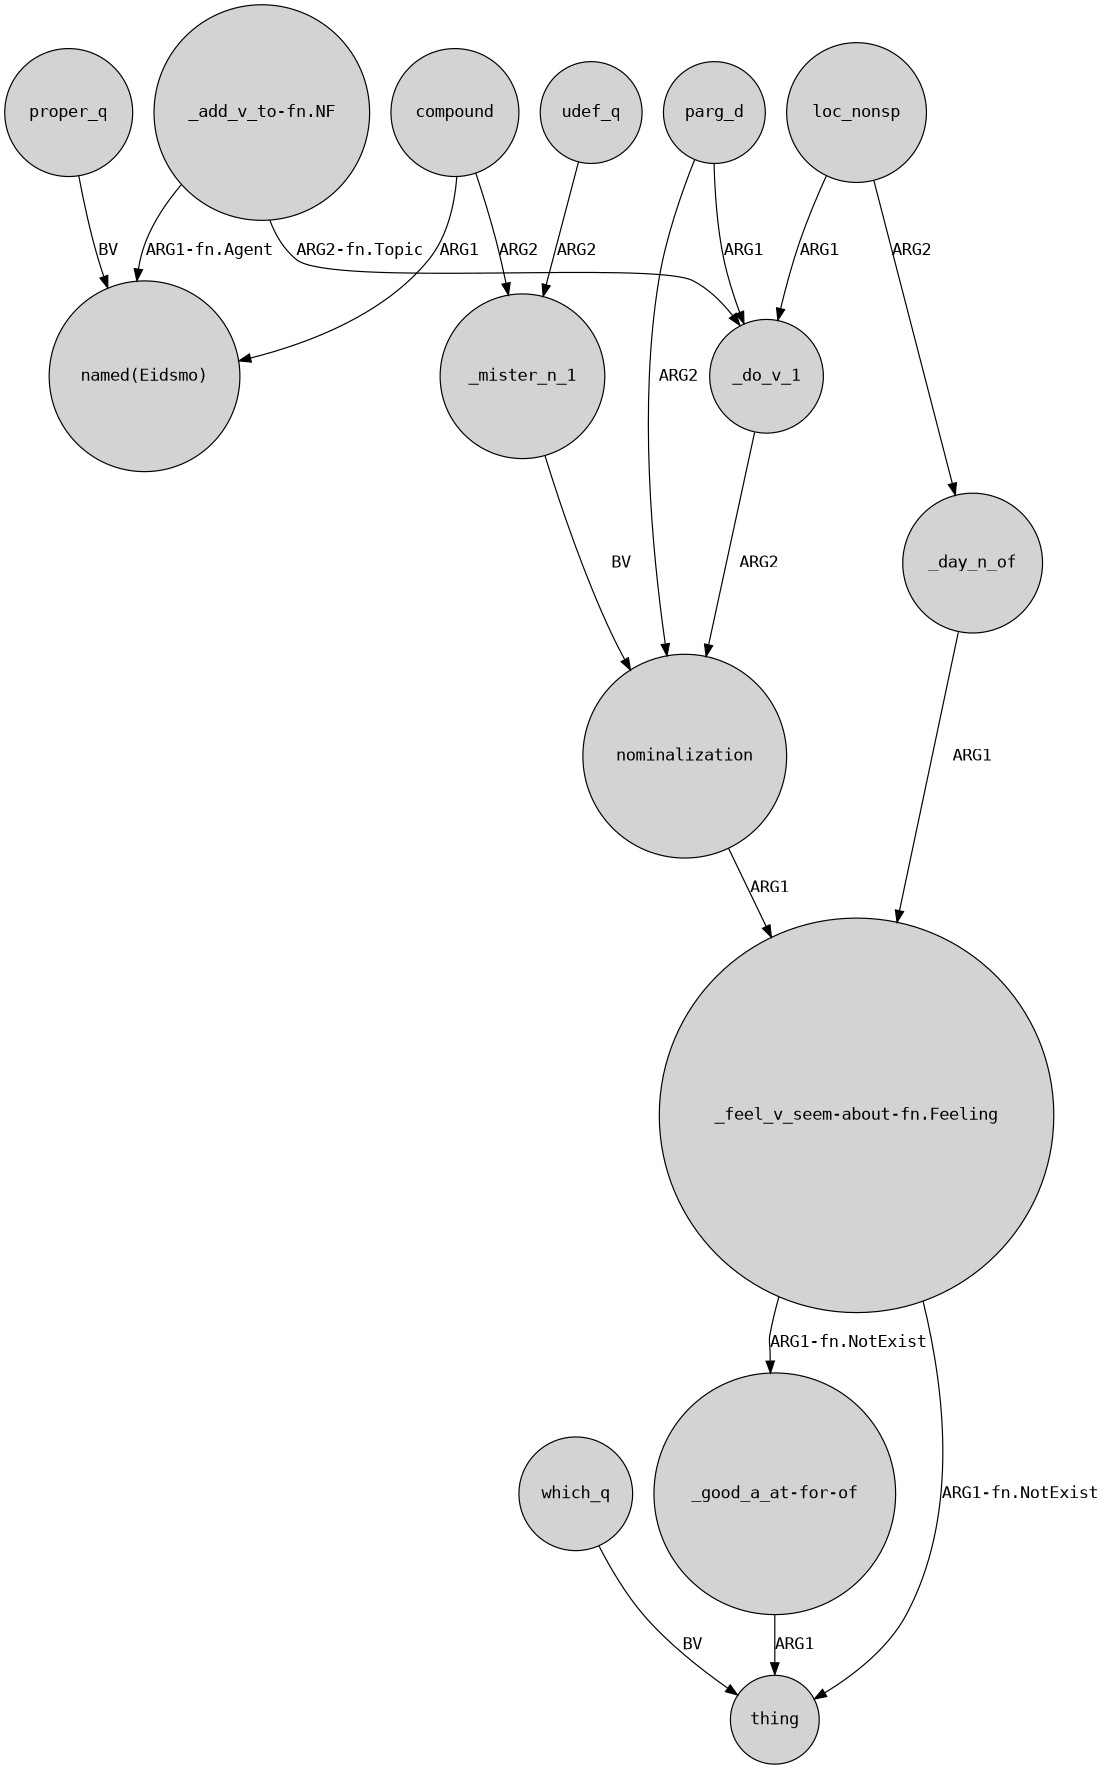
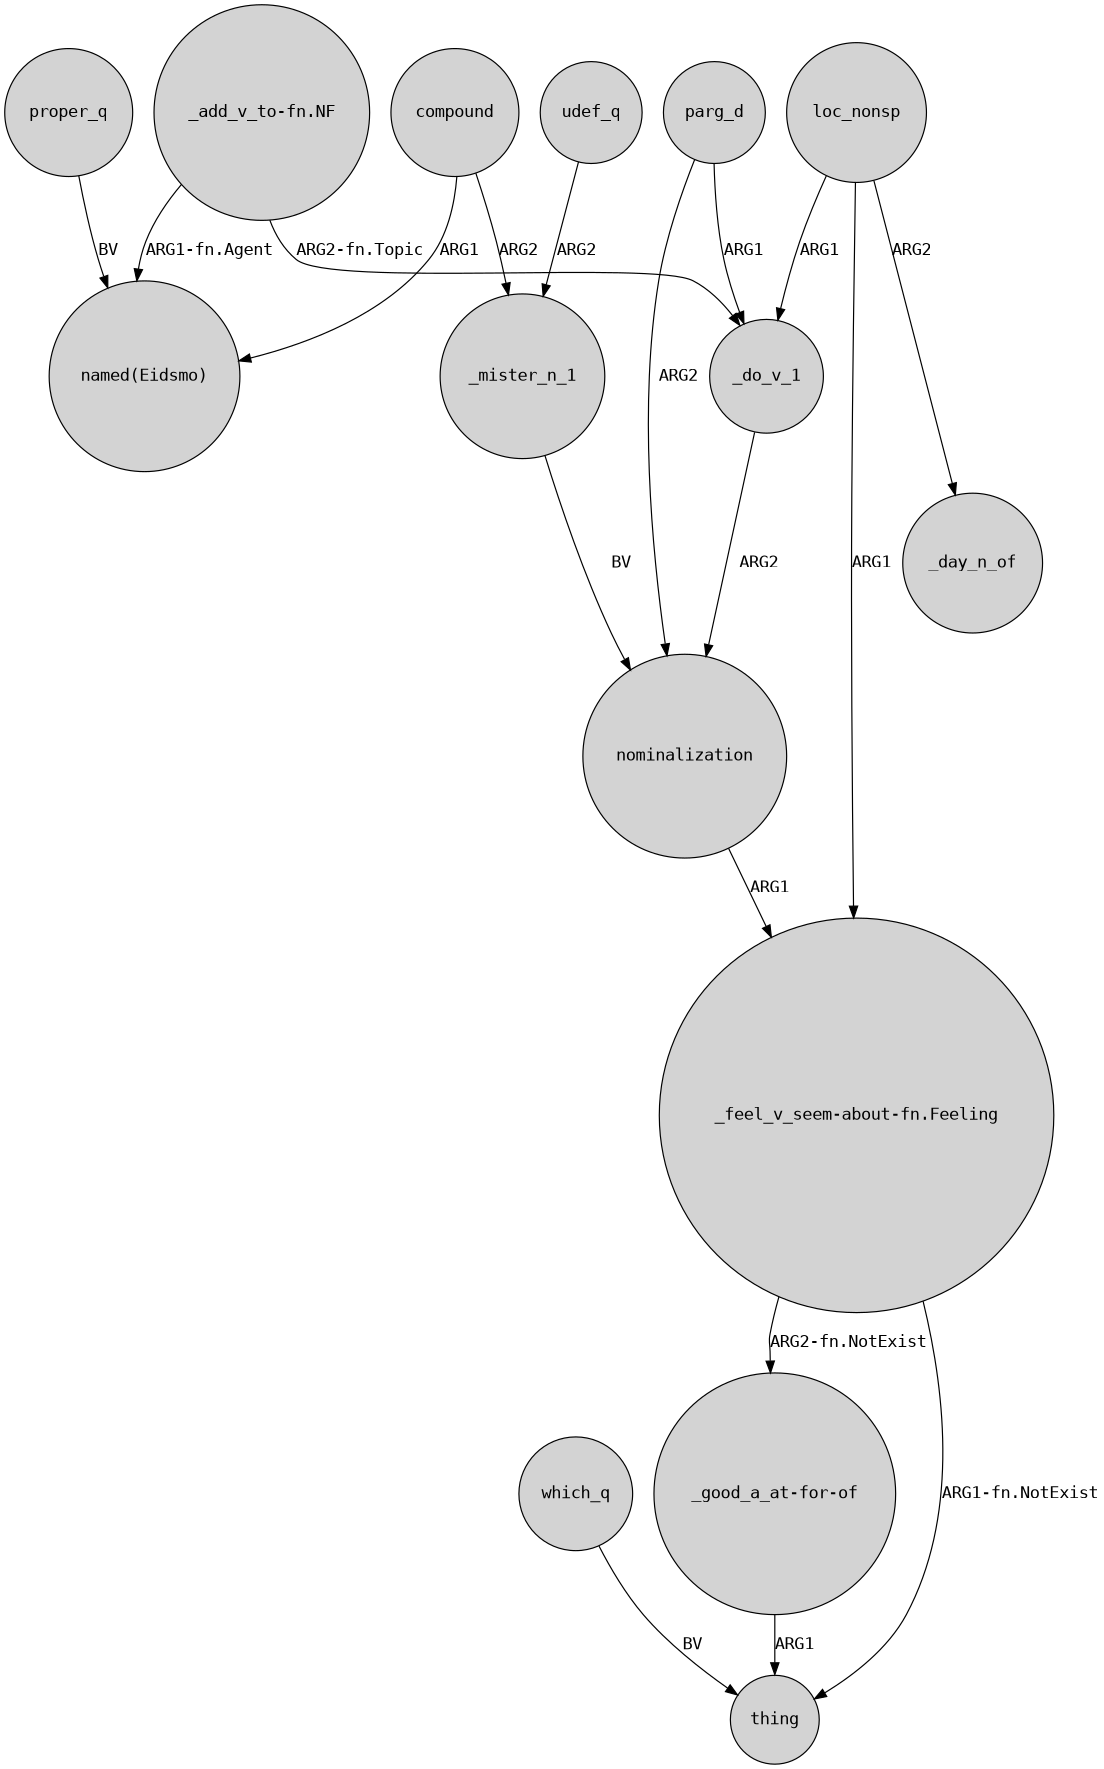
edge "_day_n_of" -> "_feel_v_seem-about-fn.Feeling": now "loc_nonsp" -> "_feel_v_seem-about-fn.Feeling"
edge "_feel_v_seem-about-fn.Feeling" -> "_good_a_at-for-of": label "ARG1-fn.NotExist" -> "ARG2-fn.NotExist"
